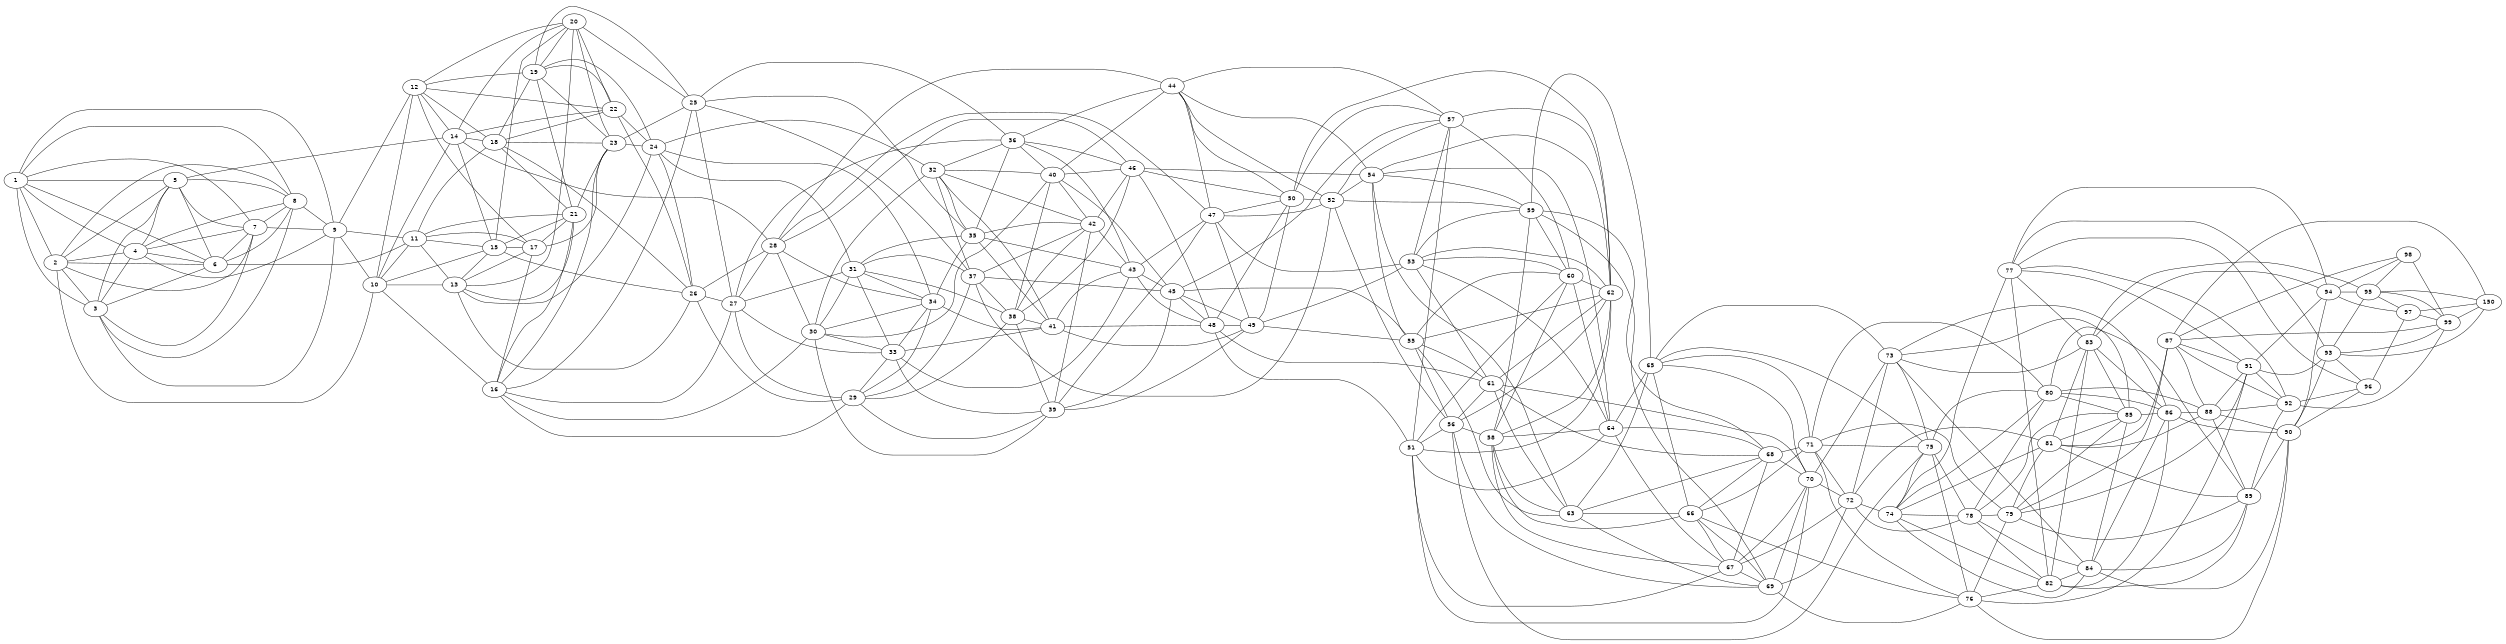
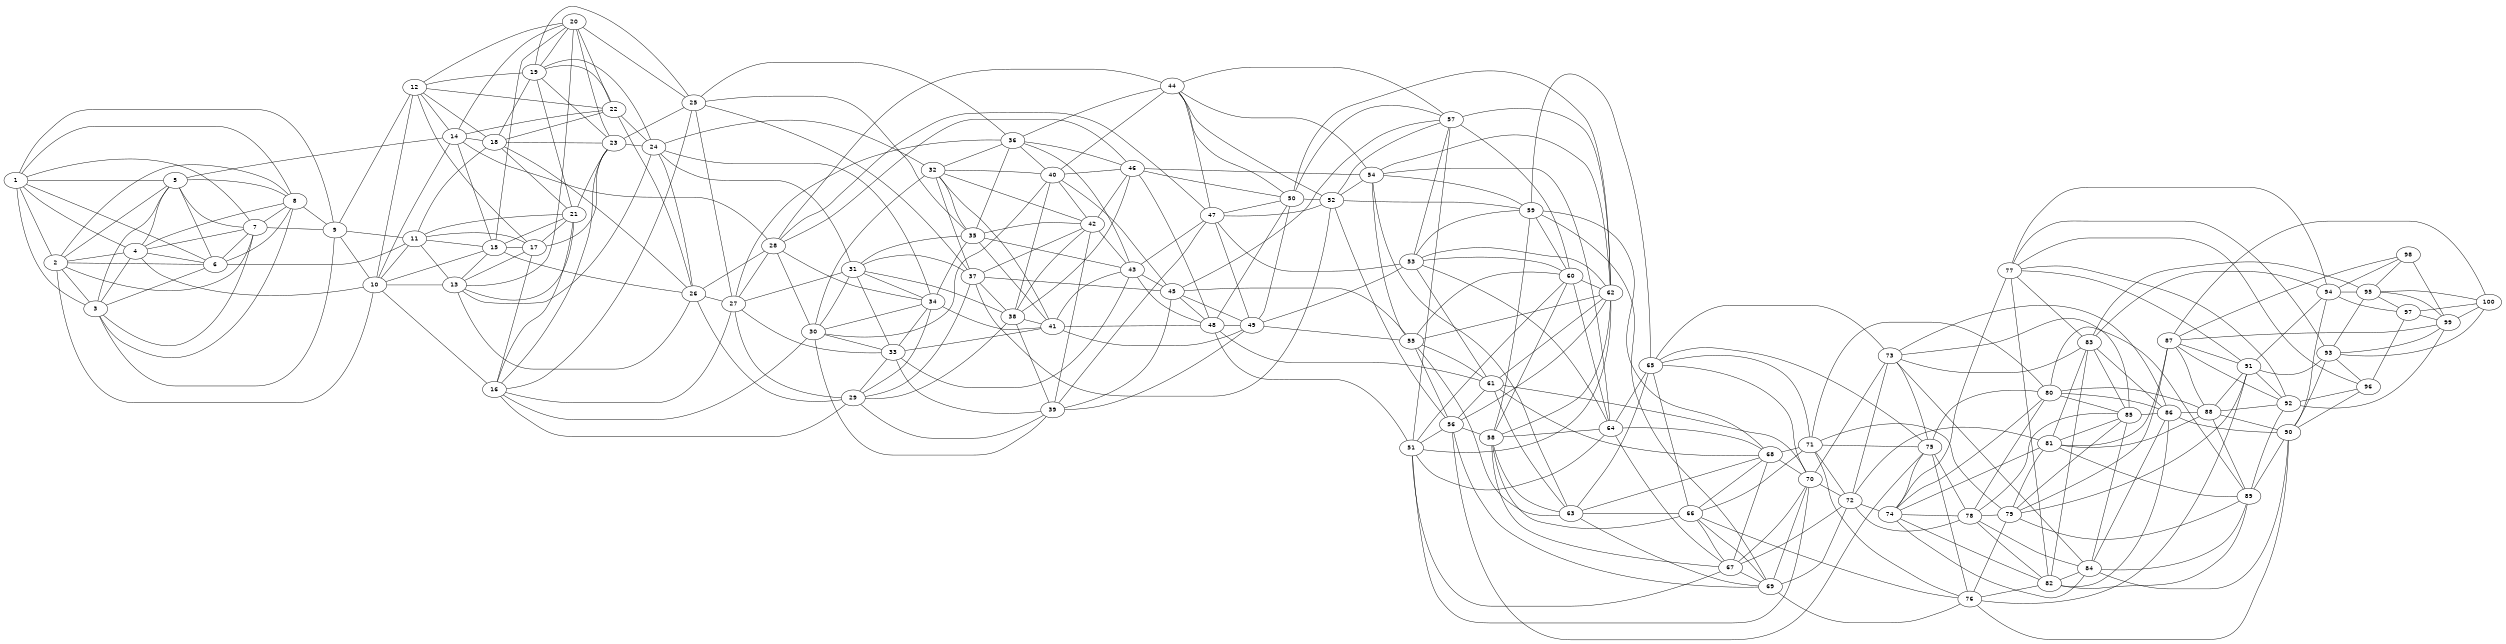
edge "9" -- "4": now "10" -- "4"
node "150": label "150" -> "100"
